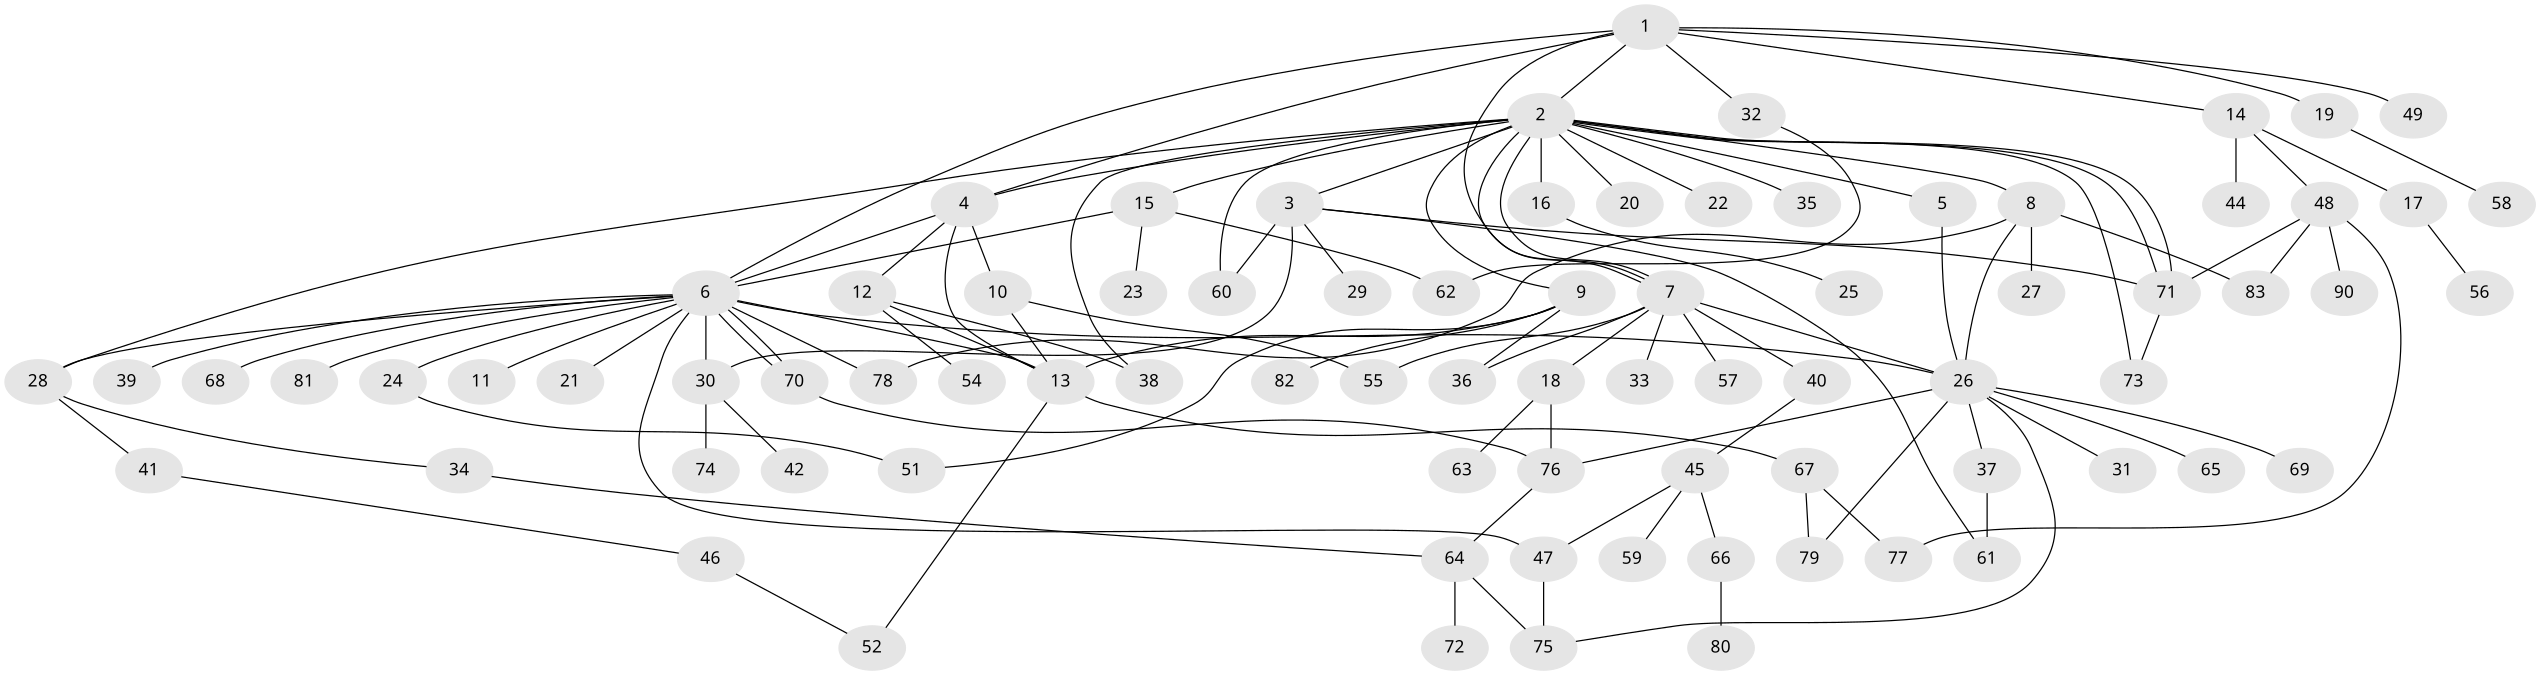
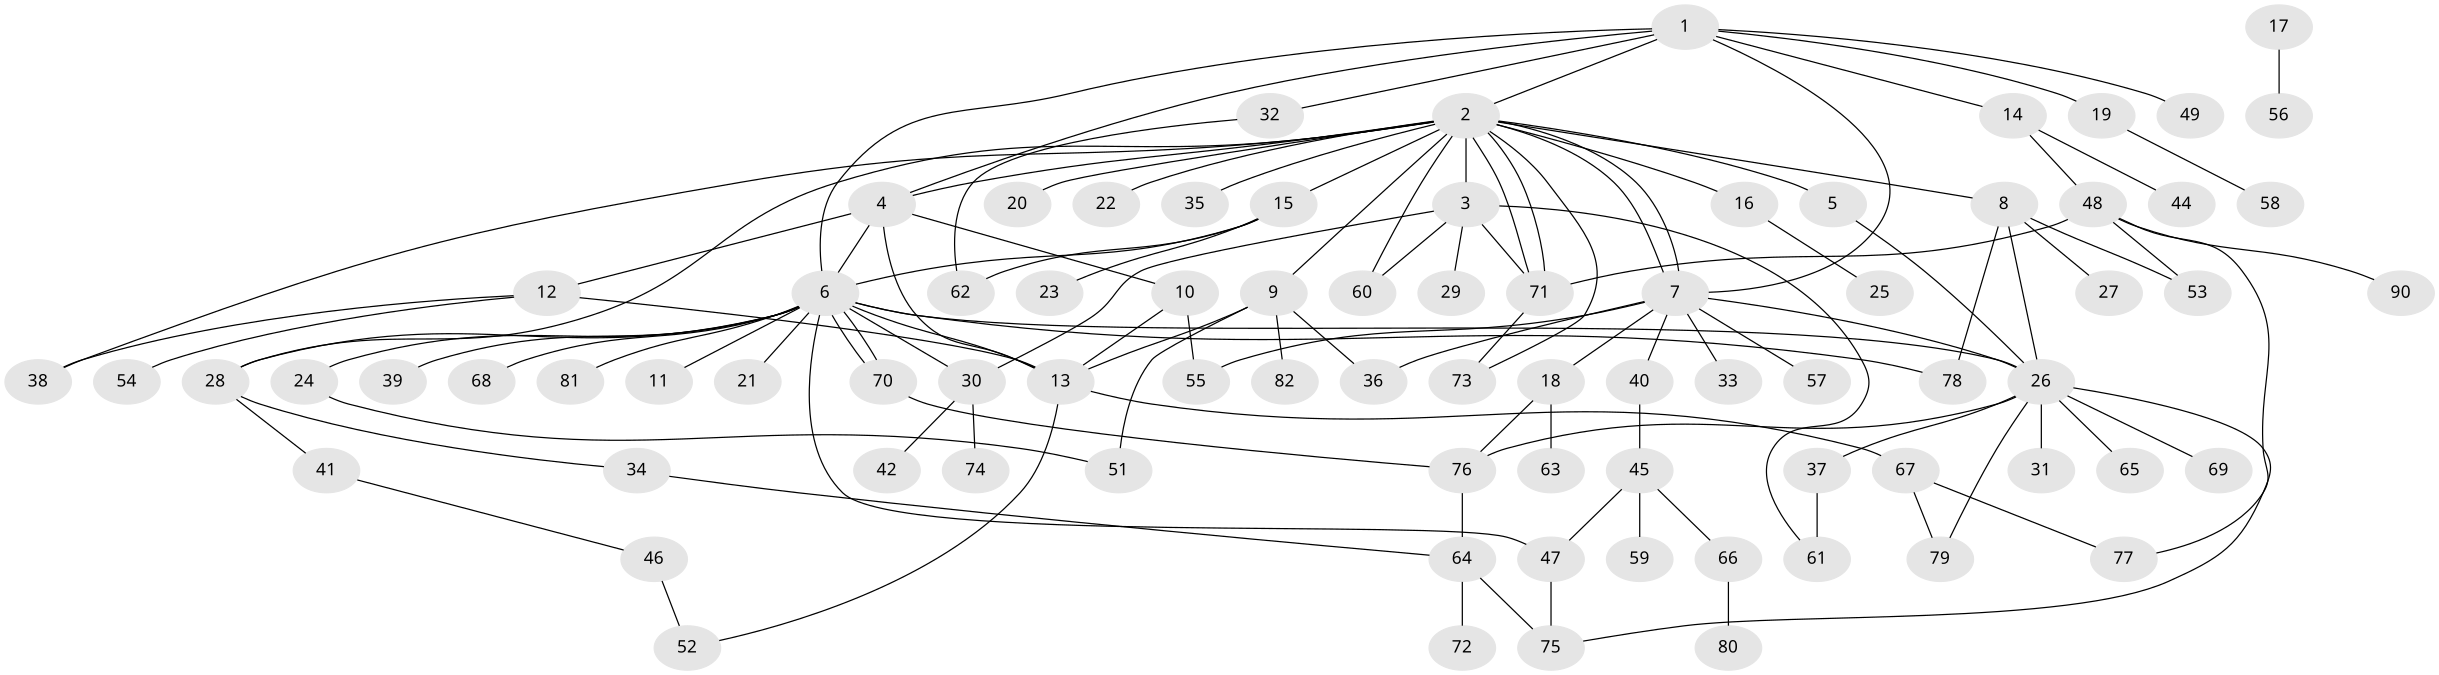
edge "14" -- "17": removed
node "83": label "83" -> "53"
